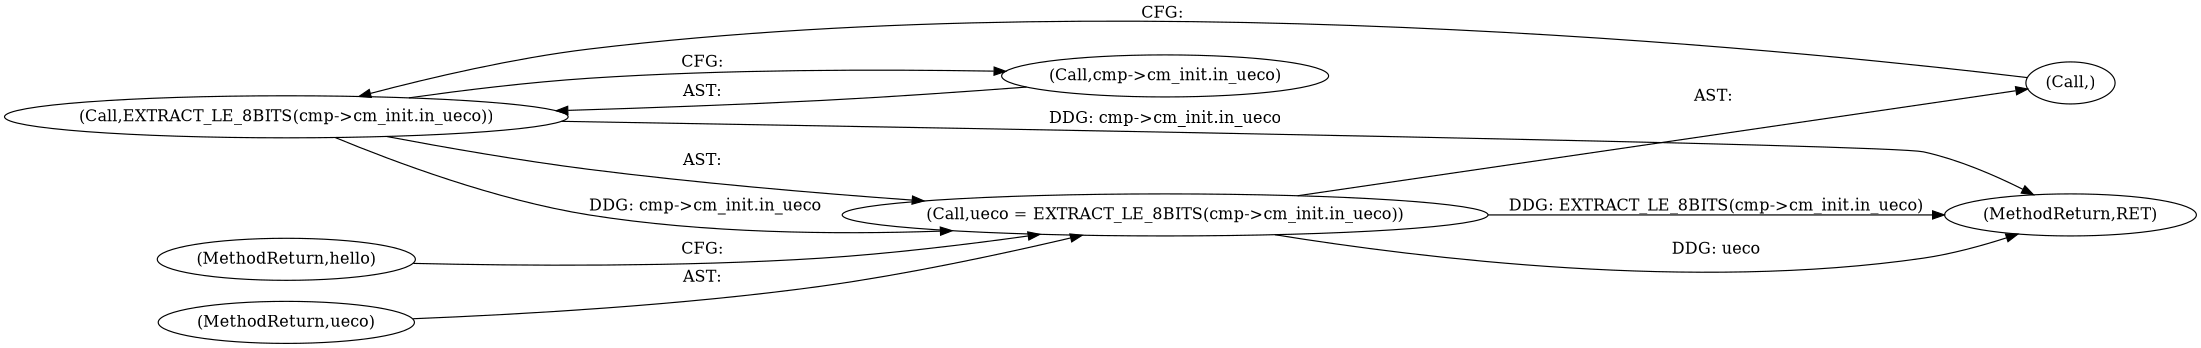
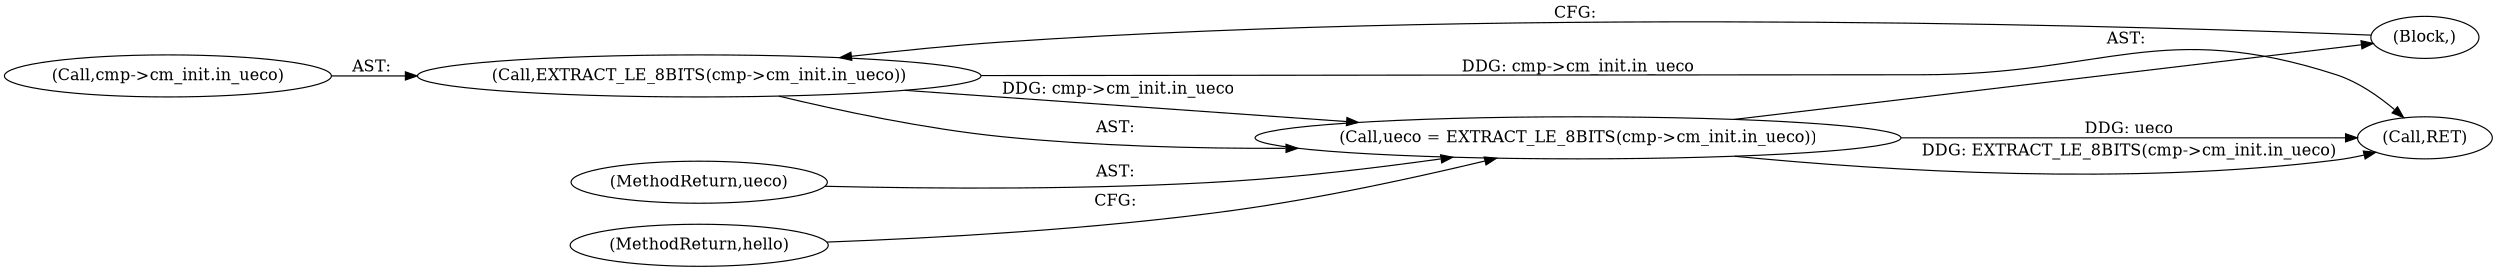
edge "(Call,EXTRACT_LE_8BITS(cmp->cm_init.in_ueco))" -> "(Call,cmp->cm_init.in_ueco)": removed, label "CFG:"
node "(Call,)": label "(Call,)" -> "(Block,)"
node "(MethodReturn,RET)": label "(MethodReturn,RET)" -> "(Call,RET)"
